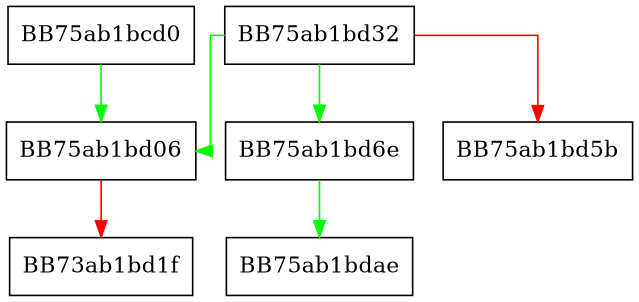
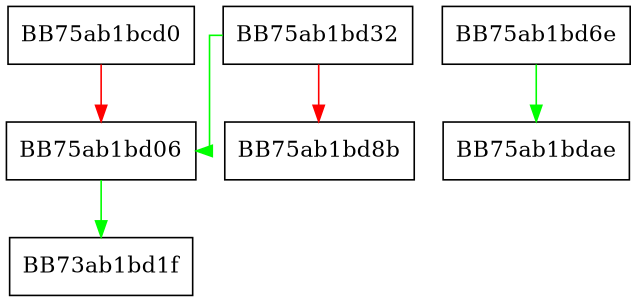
edge "BB75ab1bcd0" -> "BB75ab1bd06": color green -> red
edge "BB75ab1bd32" -> "BB75ab1bd6e": removed
node "BB75ab1bd5b": label "BB75ab1bd5b" -> "BB75ab1bd8b"
edge "BB75ab1bd06" -> "BB73ab1bd1f": color red -> green
